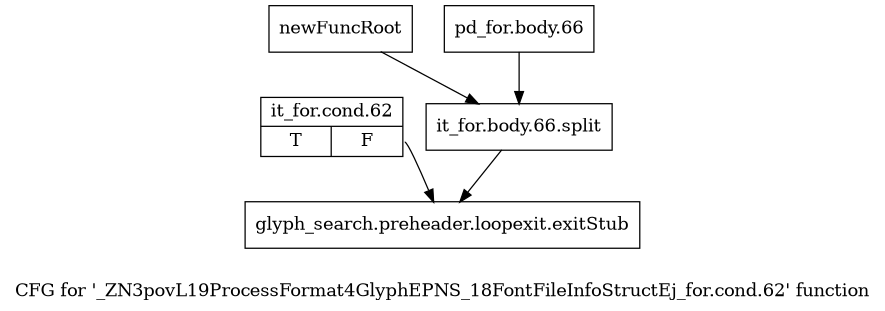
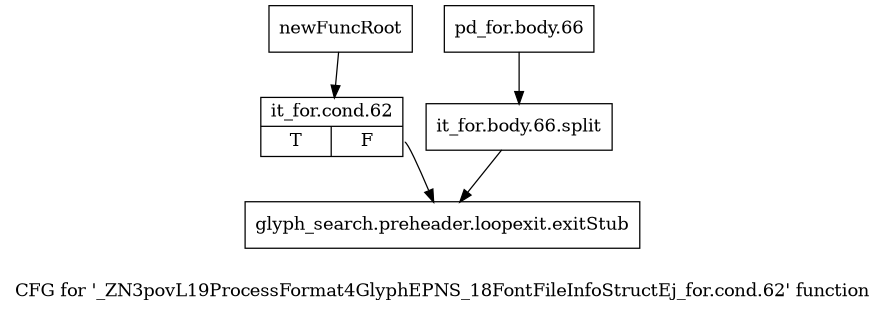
edge "newFuncRoot" -> "it_for.body.66.split": now "newFuncRoot" -> "it_for.cond.62"
